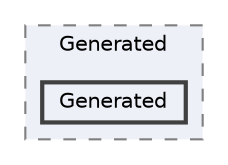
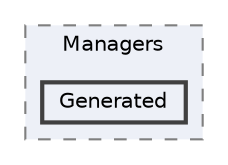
cluster "Generated": label "Generated" -> "Managers"
